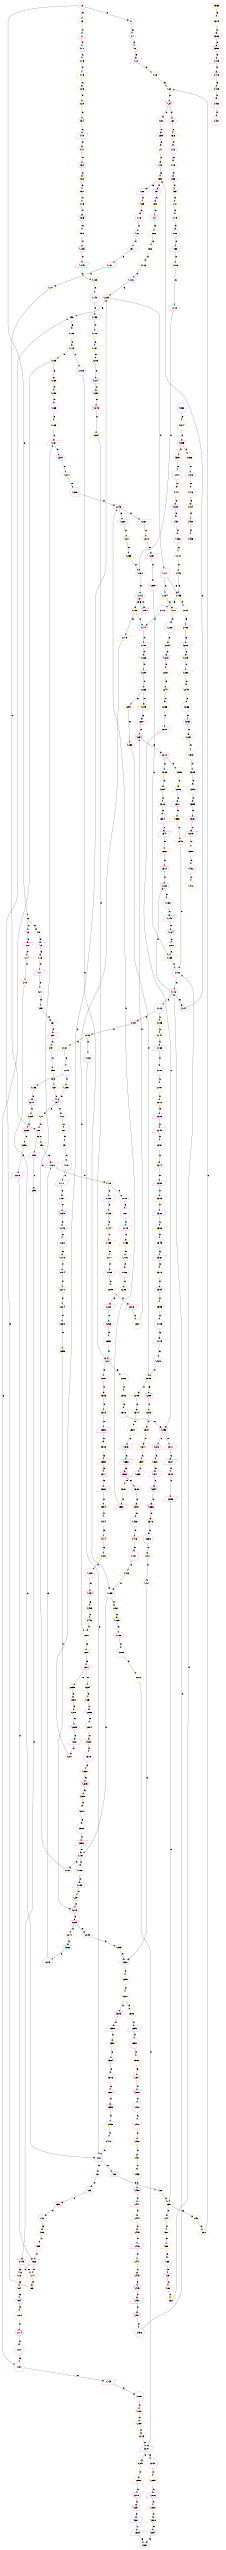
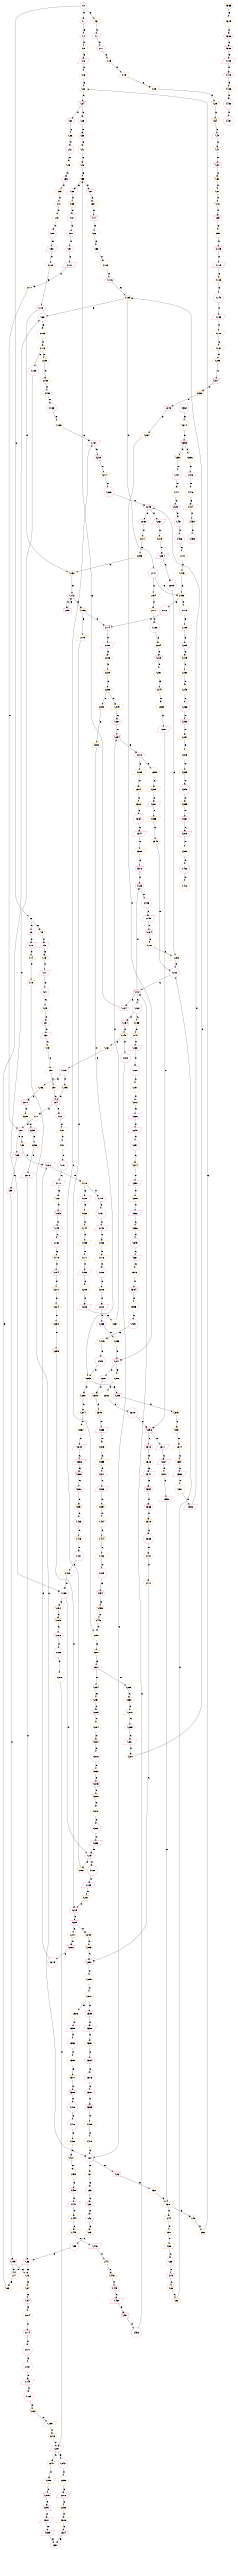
edge "S125" -> "S137": removed, label "G"
